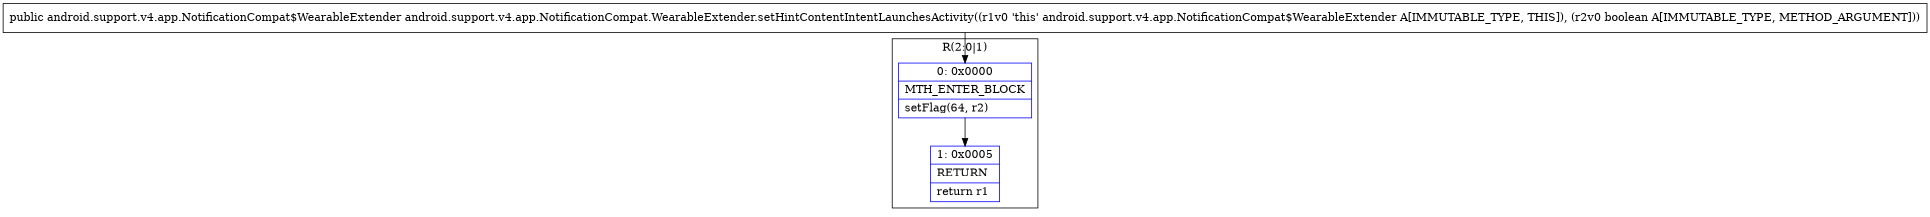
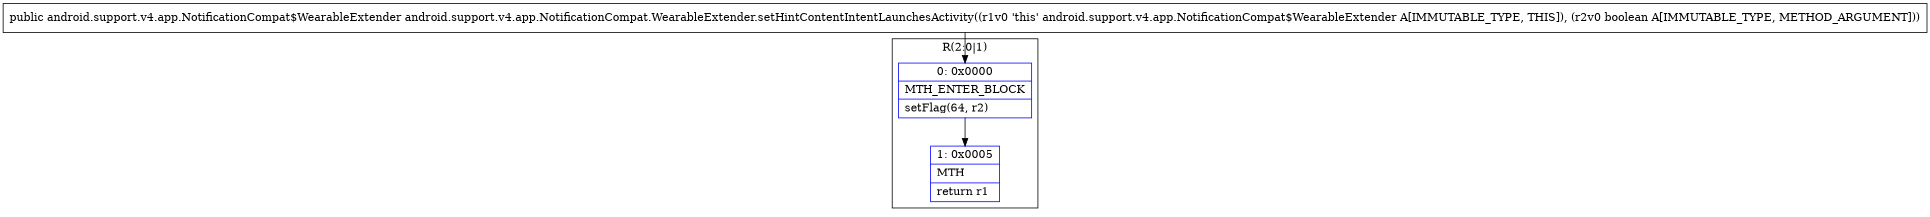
node "1: 0x0005": text "RETURN" -> "MTH"
